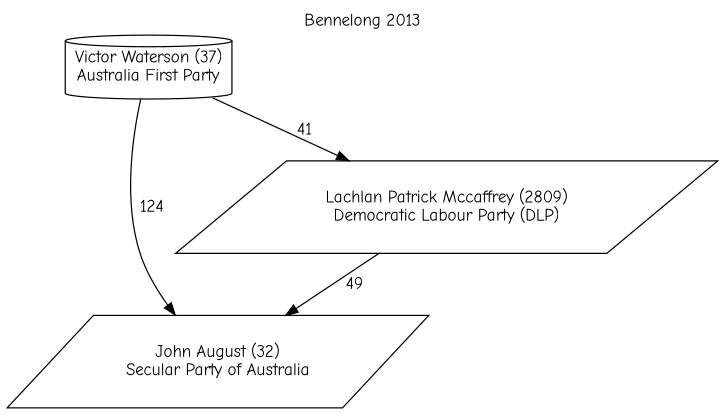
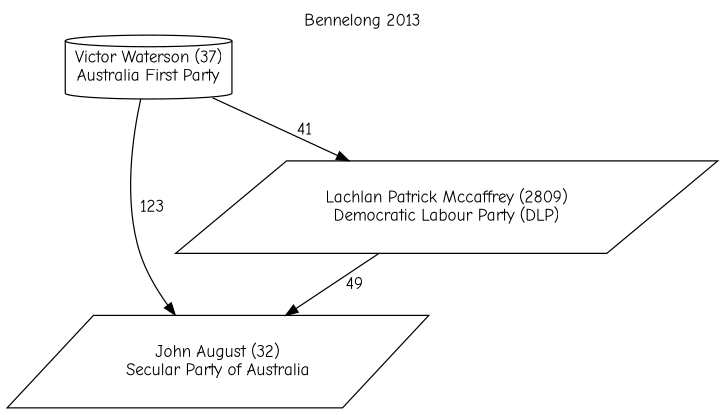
edge "Victor Waterson (37) Australia First Party" -> "John August (32) Secular Party of Australia": label "124" -> "123"
